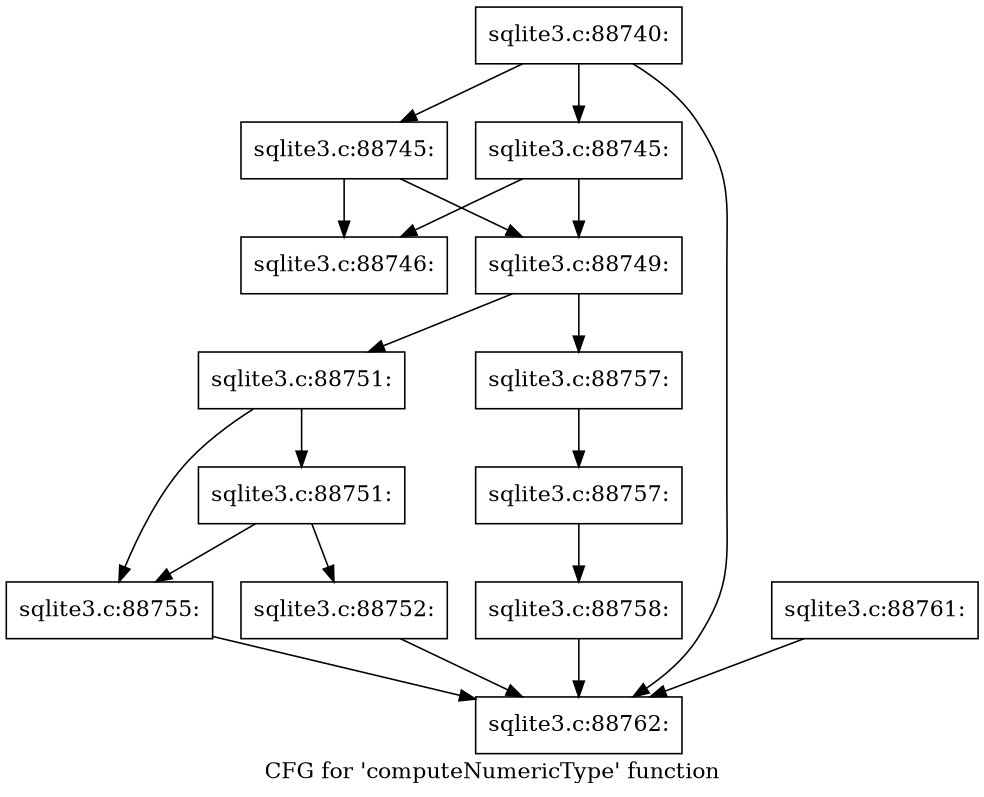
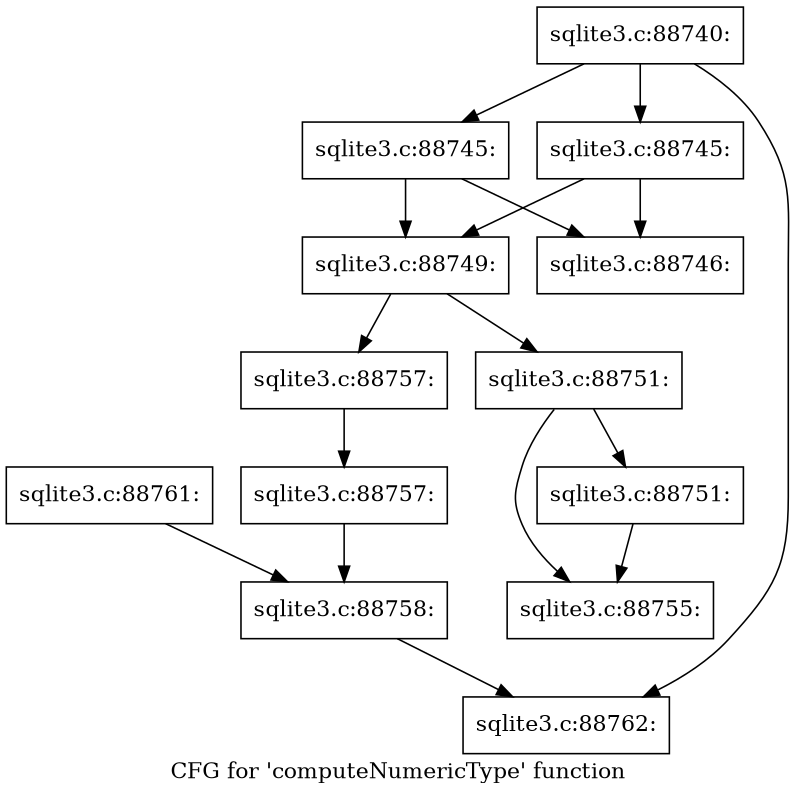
node "sqlite3.c:88752:": removed
edge "sqlite3.c:88761:" -> "sqlite3.c:88762:": now "sqlite3.c:88761:" -> "sqlite3.c:88758:"
edge "sqlite3.c:88755:" -> "sqlite3.c:88762:": removed
